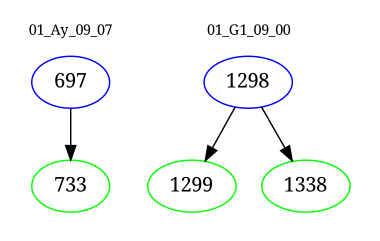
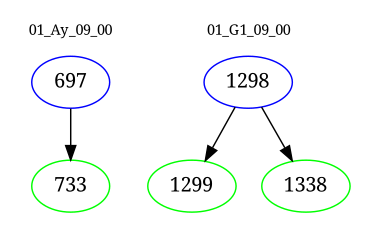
cluster "01_Ay_09_07": label "01_Ay_09_07" -> "01_Ay_09_00"
